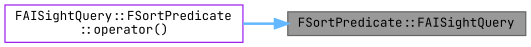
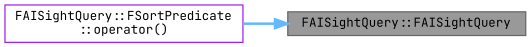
node "FSortPredicate::FAISightQuery": label "FSortPredicate::FAISightQuery" -> "FAISightQuery::FAISightQuery"
